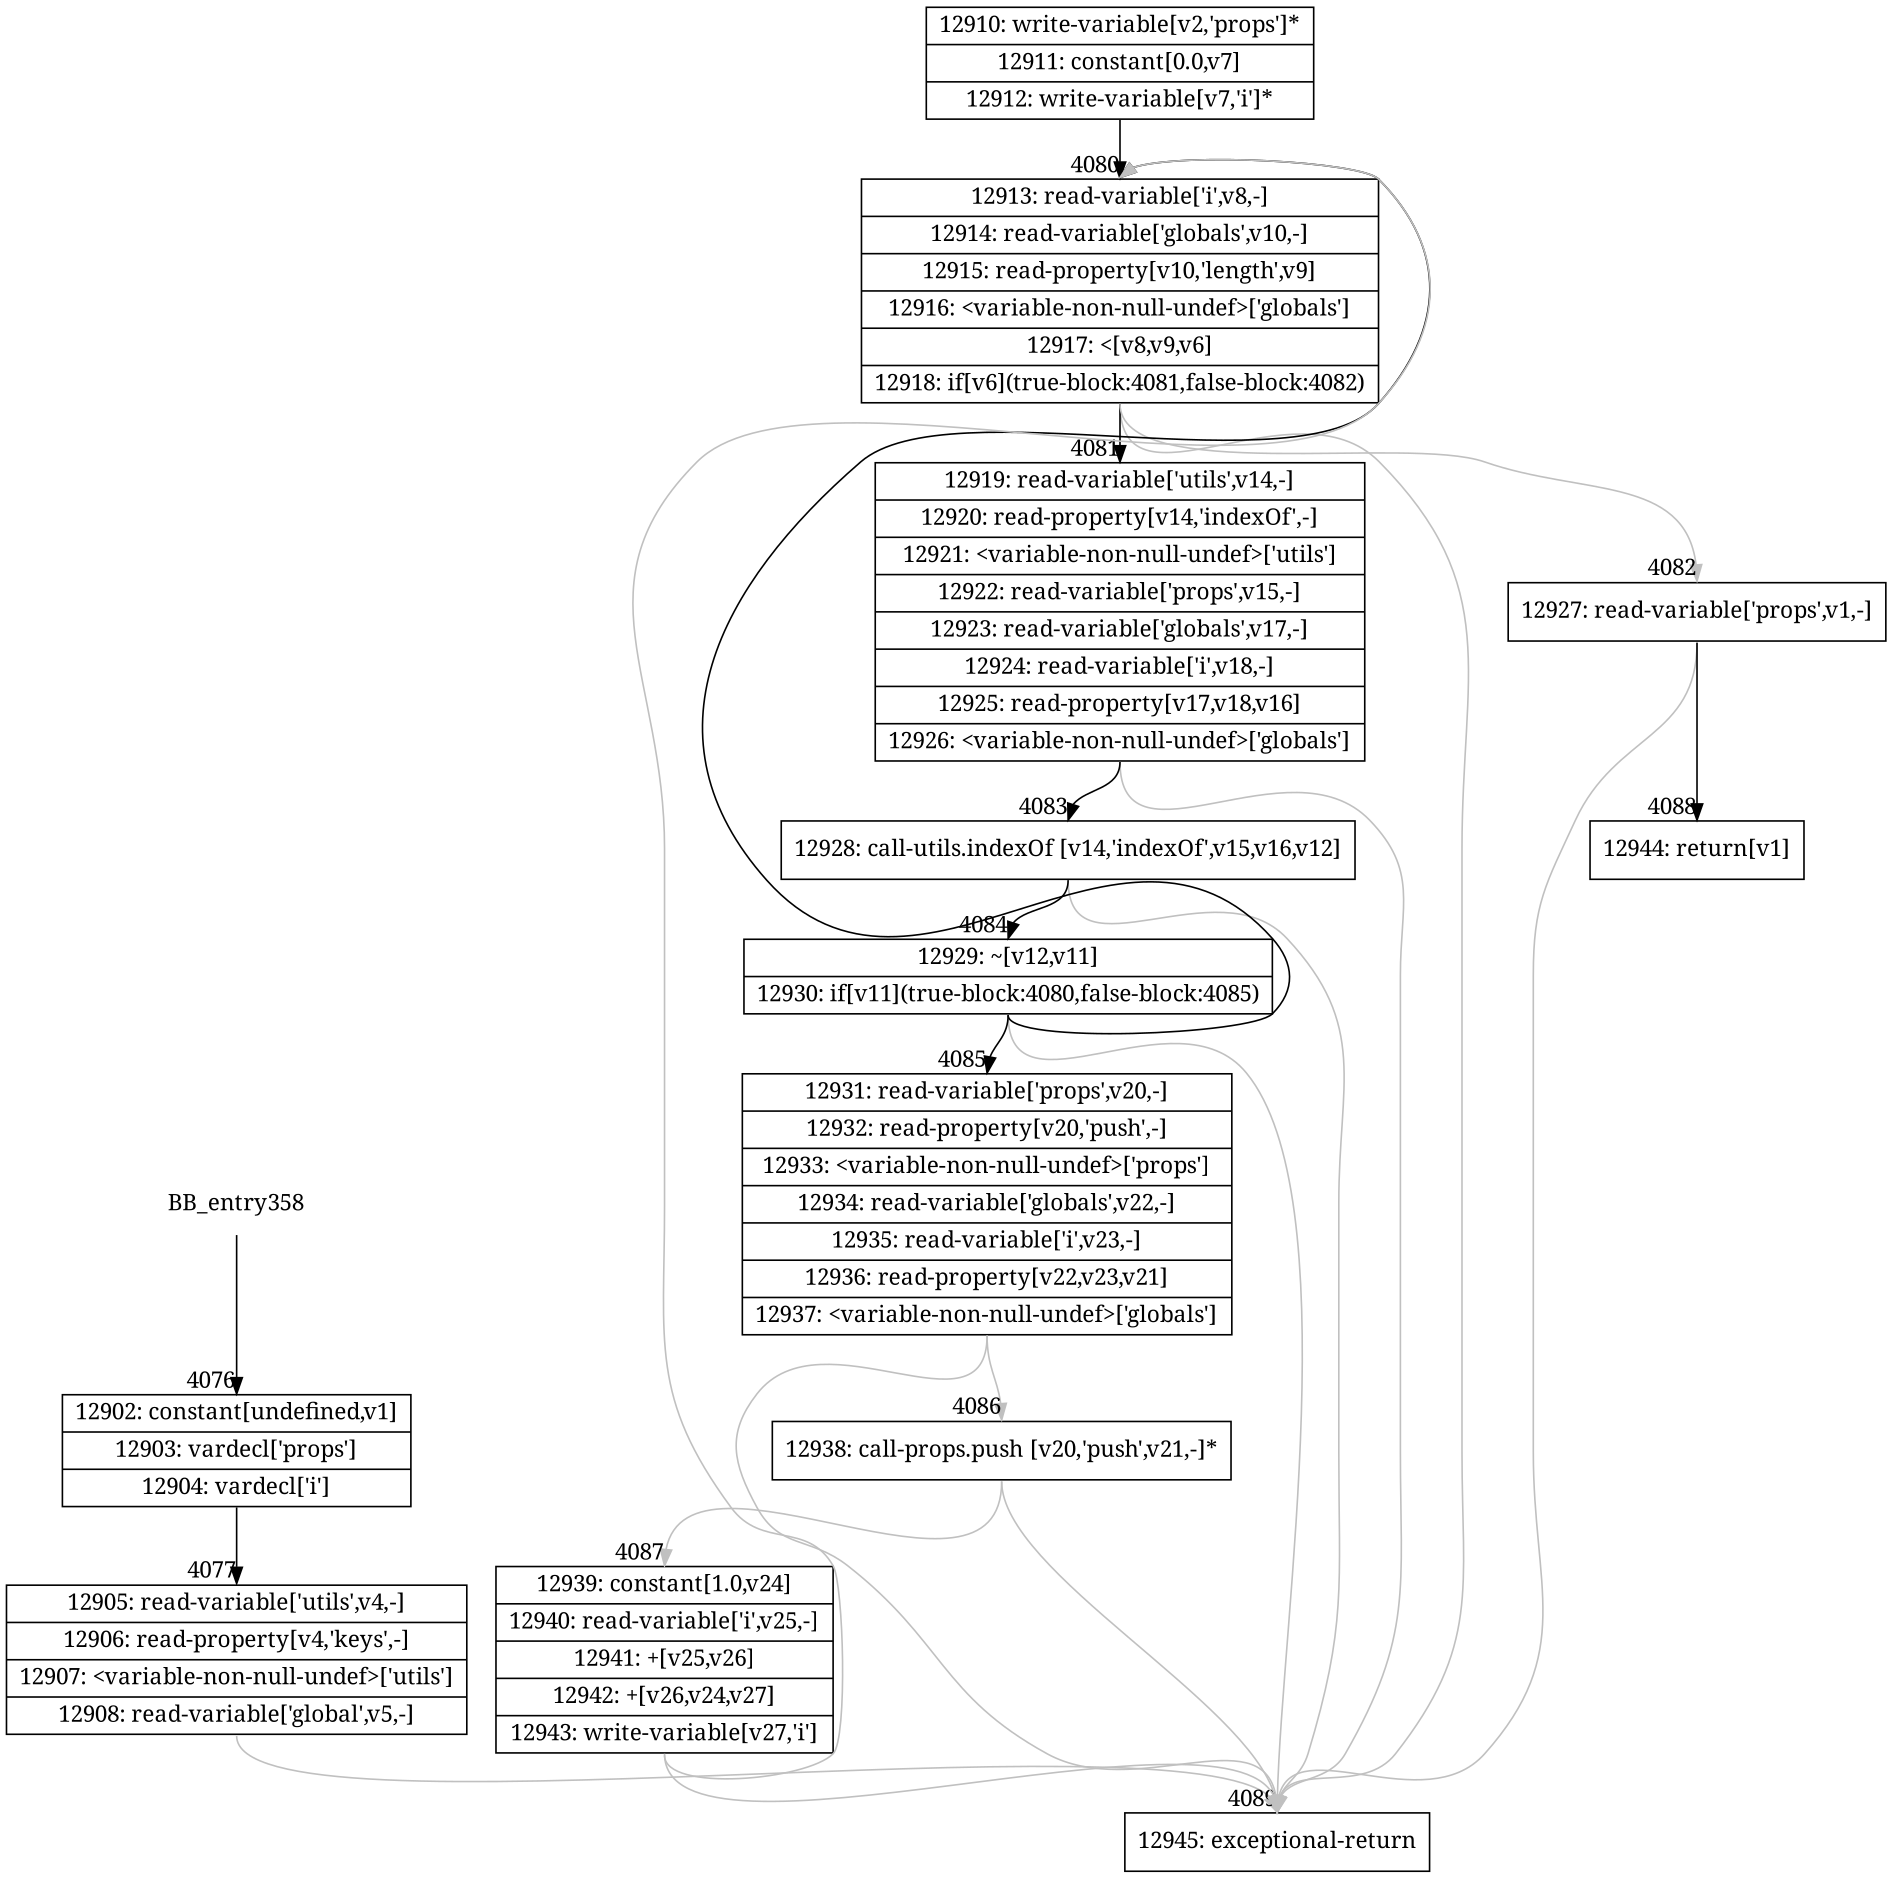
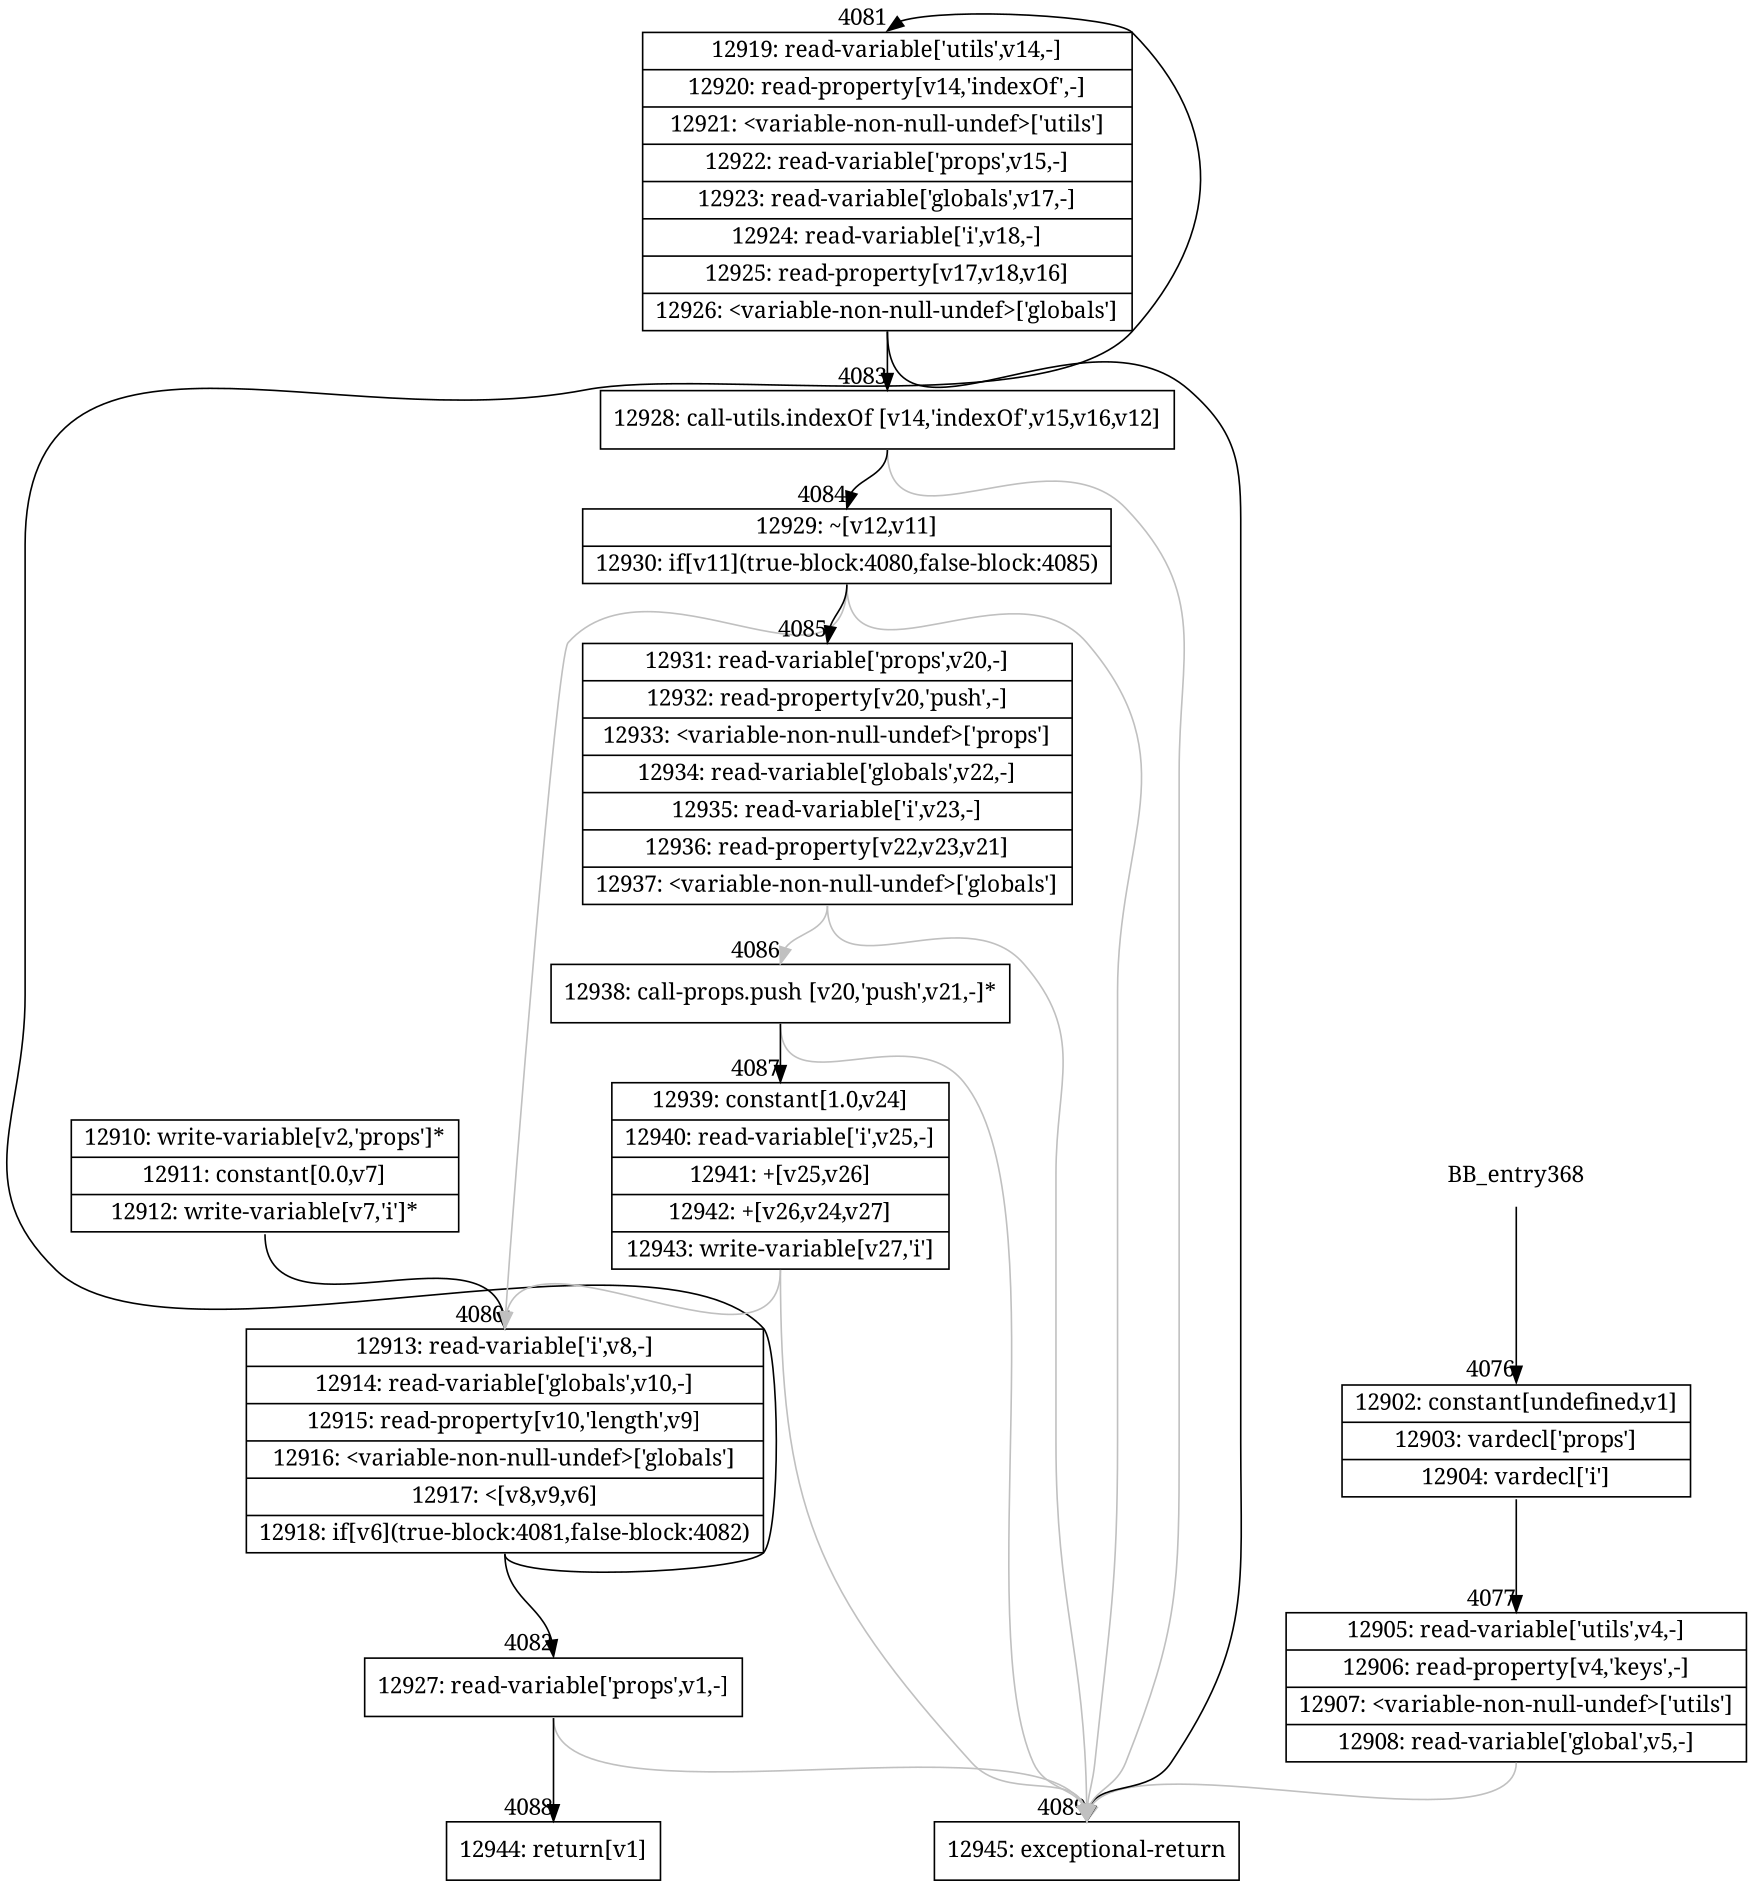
edge "12913: read-variable['i',v8,-]" -> "12927: read-variable['props',v1,-]": color gray -> black
edge "12929: ~[v12,v11]" -> "12913: read-variable['i',v8,-]": color black -> gray
edge "12913: read-variable['i',v8,-]" -> "12945: exceptional-return": removed
edge "12919: read-variable['utils',v14,-]" -> "12945: exceptional-return": color gray -> black
node "BB_entry358": label "BB_entry358" -> "BB_entry368"
edge "12938: call-props.push [v20,'push',v21,-]*" -> "12939: constant[1.0,v24]": color gray -> black
